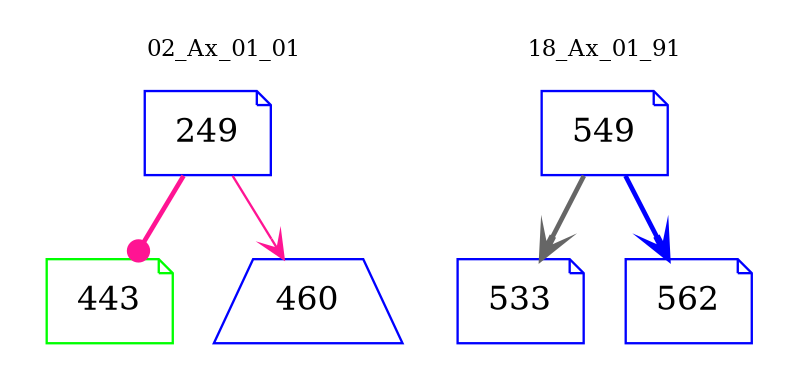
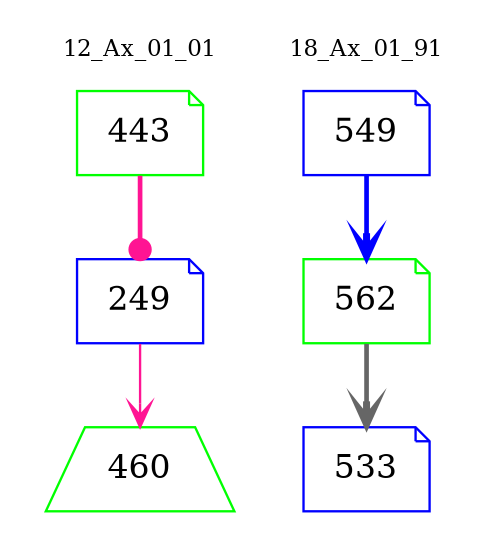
cluster "02_Ax_01_01": label "02_Ax_01_01" -> "12_Ax_01_01"
edge "549" -> "533": now "562" -> "533"
edge "249" -> "443": reversed
node "460": color blue -> green
node "562": color blue -> green
